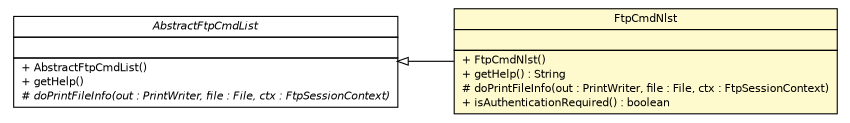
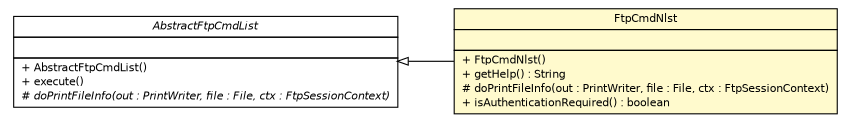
node "AbstractFtpCmdList": text "+ getHelp()" -> "+ execute()"
